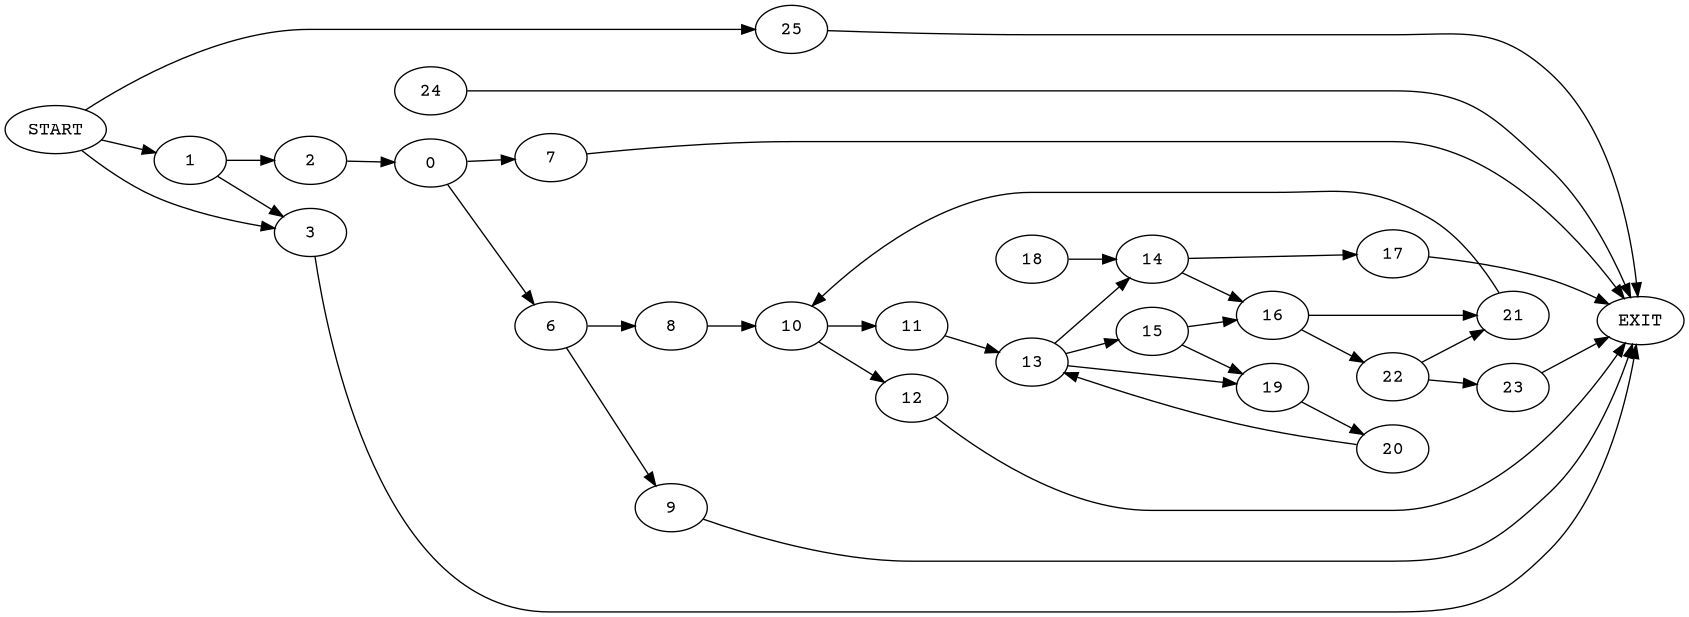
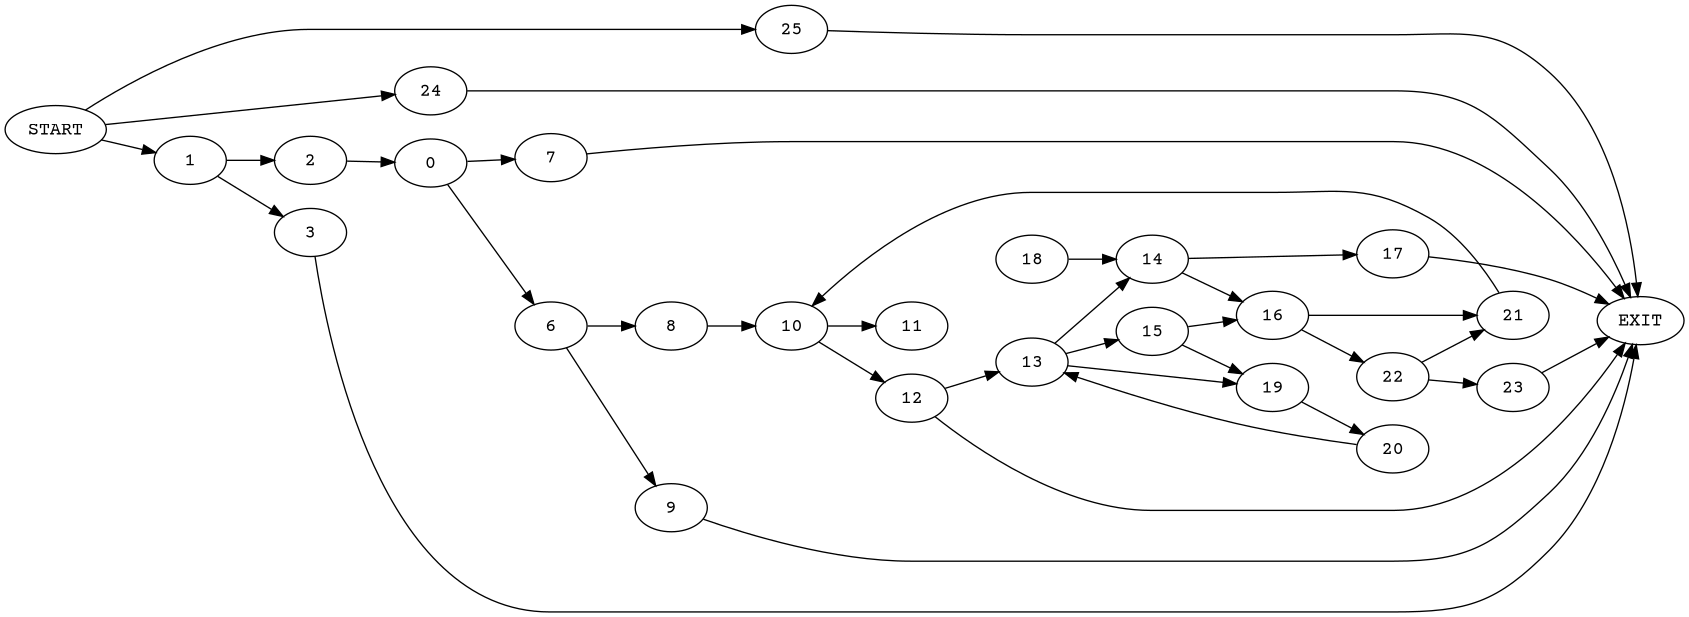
edge "START" -> "3": now "START" -> "24"
edge "11" -> "13": now "12" -> "13"
